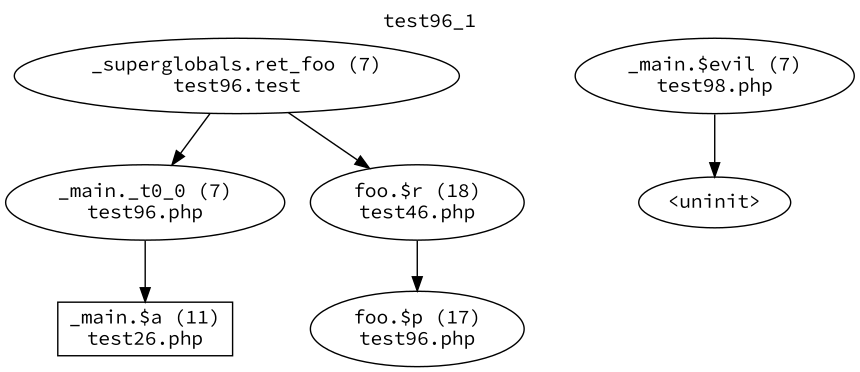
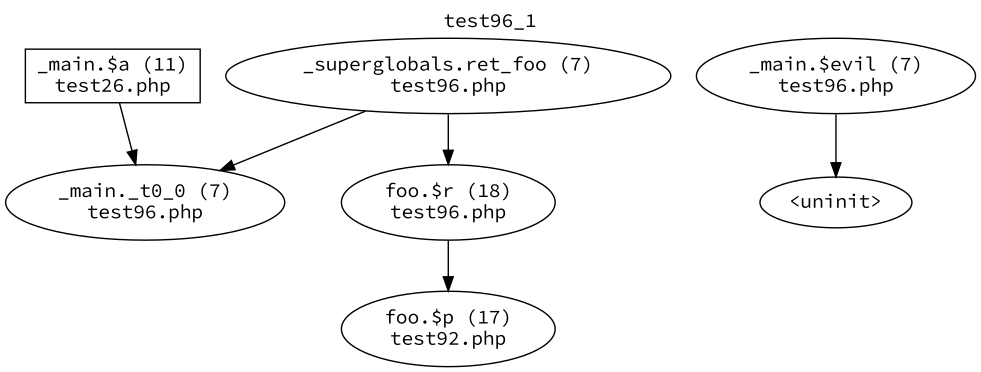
node "_superglobals.ret_foo (7) test96.test": label "_superglobals.ret_foo (7) test96.test" -> "_superglobals.ret_foo (7) test96.php"
node "_main.$evil (7) test98.php": label "_main.$evil (7) test98.php" -> "_main.$evil (7) test96.php"
node "foo.$r (18) test46.php": label "foo.$r (18) test46.php" -> "foo.$r (18) test96.php"
edge "_main._t0_0 (7) test96.php" -> "_main.$a (11) test26.php": reversed
node "foo.$p (17) test96.php": label "foo.$p (17) test96.php" -> "foo.$p (17) test92.php"
